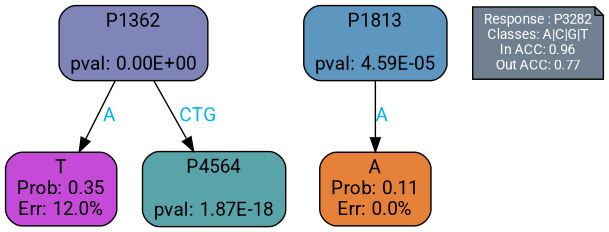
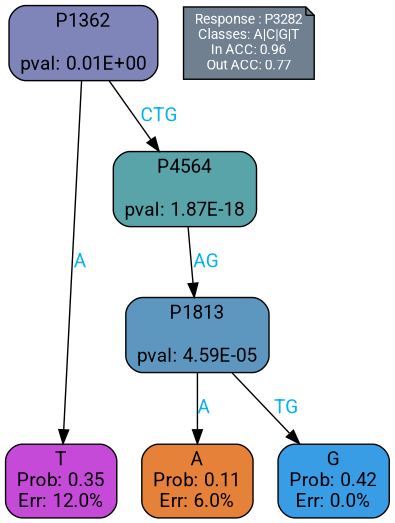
node "P1362 pval: 0.00E+00": label "P1362 pval: 0.00E+00" -> "P1362 pval: 0.01E+00"
node "A Prob: 0.11 Err: 0.0%": label "A Prob: 0.11 Err: 0.0%" -> "A Prob: 0.11 Err: 6.0%"
edge "P4564 pval: 1.87E-18" -> "P1813 pval: 4.59E-05": added, label "AG"
node "G Prob: 0.42 Err: 0.0%": added
